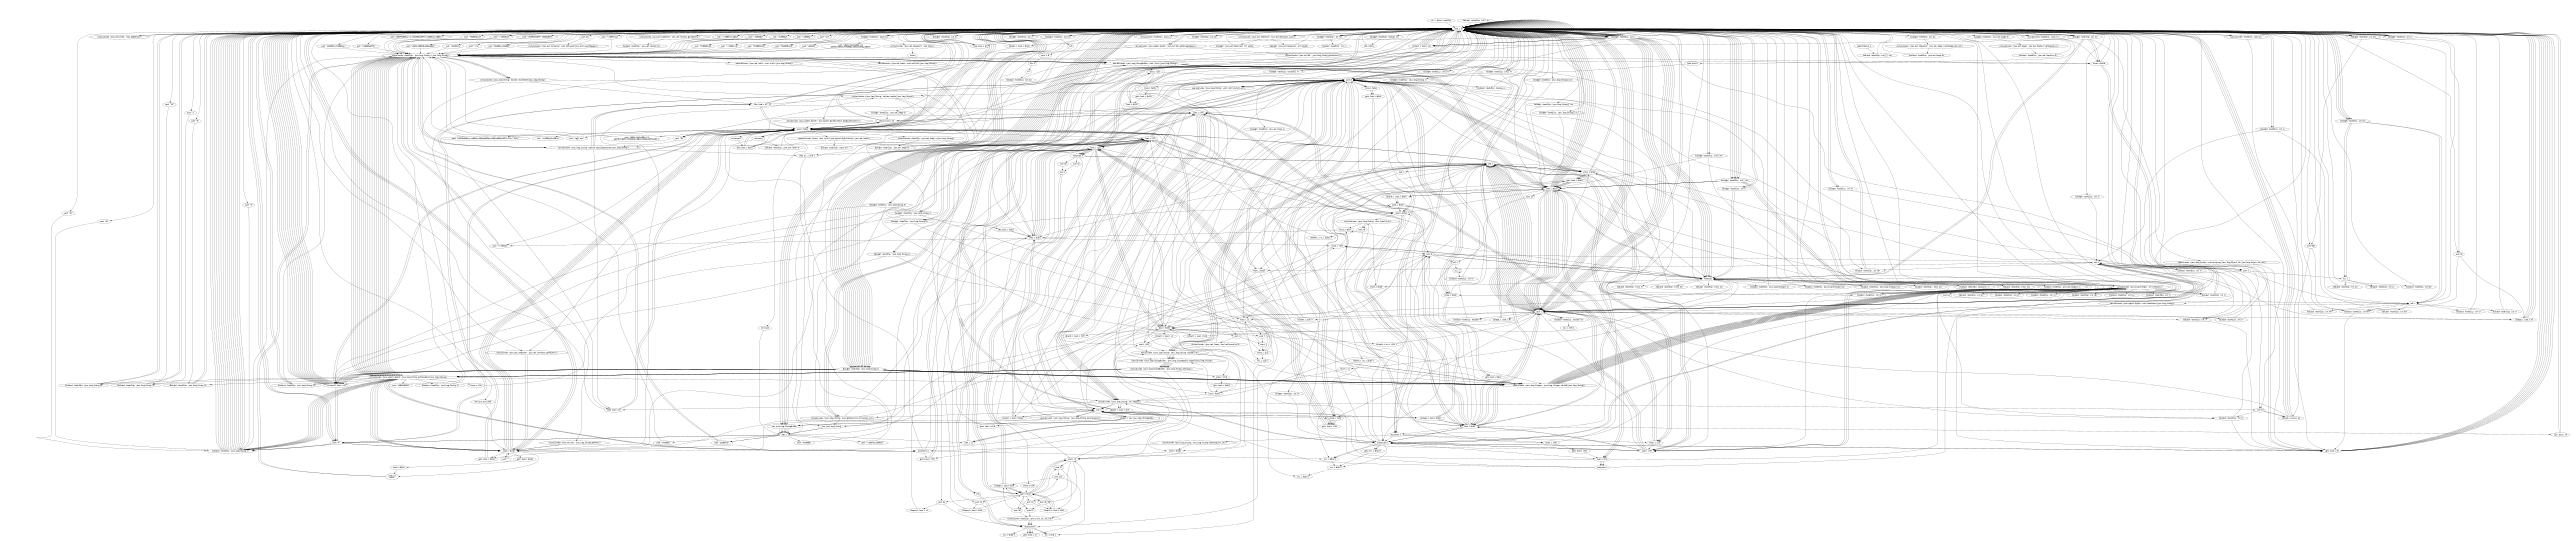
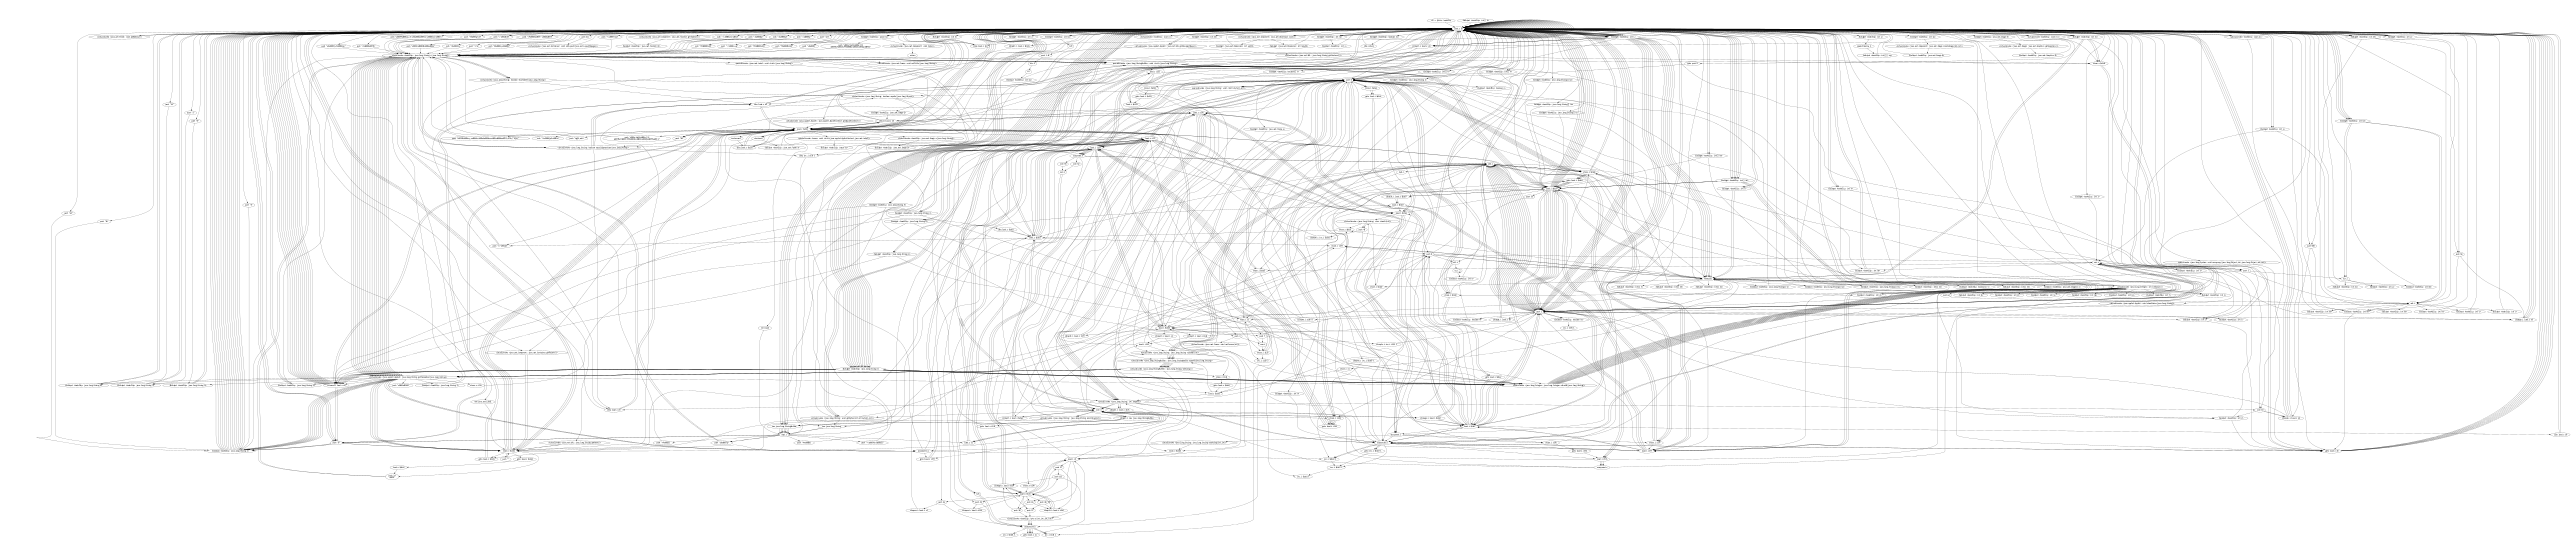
node "fieldget <bookflip: int u>": added
edge "store.i r1" -> "push 0": added
node "fieldput <bookflip: int bv>": added
edge "load.i $r165" -> "load.i i132": now "ifcmplt.i load.i i132" -> "load.i i132"
